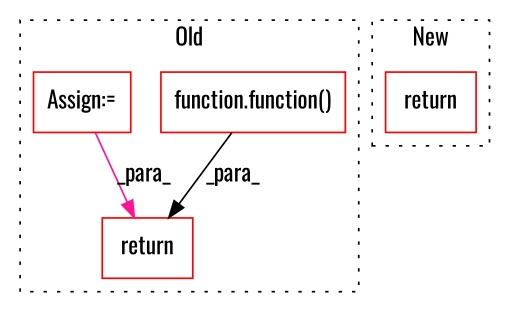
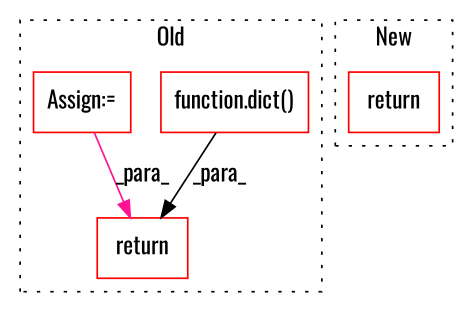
node "function.function()": label "function.function()" -> "function.dict()"
